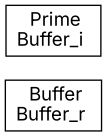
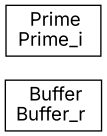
node "Prime Buffer_i": label "Prime Buffer_i" -> "Prime Prime_i"
